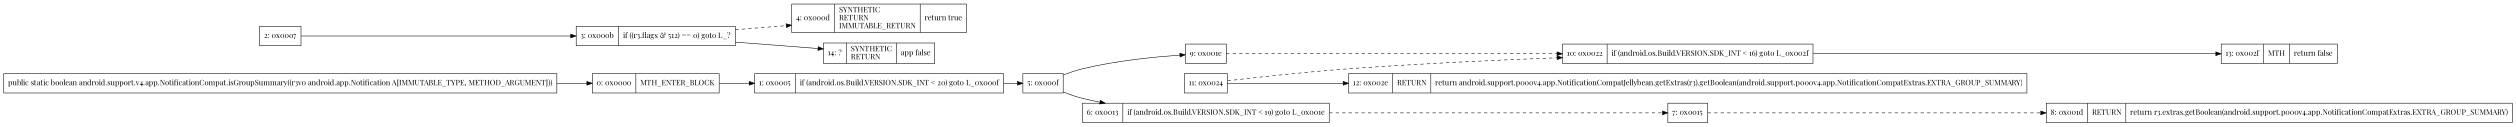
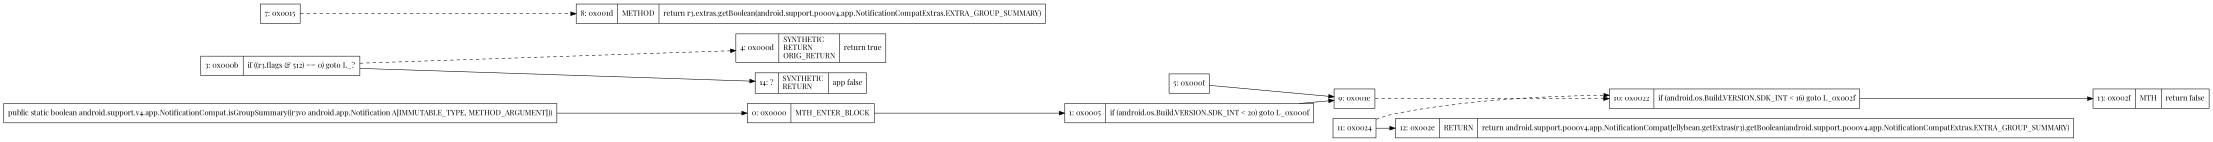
node "4: 0x000d": text "IMMUTABLE_RETURN" -> "ORIG_RETURN"
node "2: 0x0007": removed
edge "1: 0x0005" -> "5: 0x000f": now "1: 0x0005" -> "9: 0x001e"
node "6: 0x0013": removed
node "8: 0x001d": text "RETURN" -> "METHOD"
